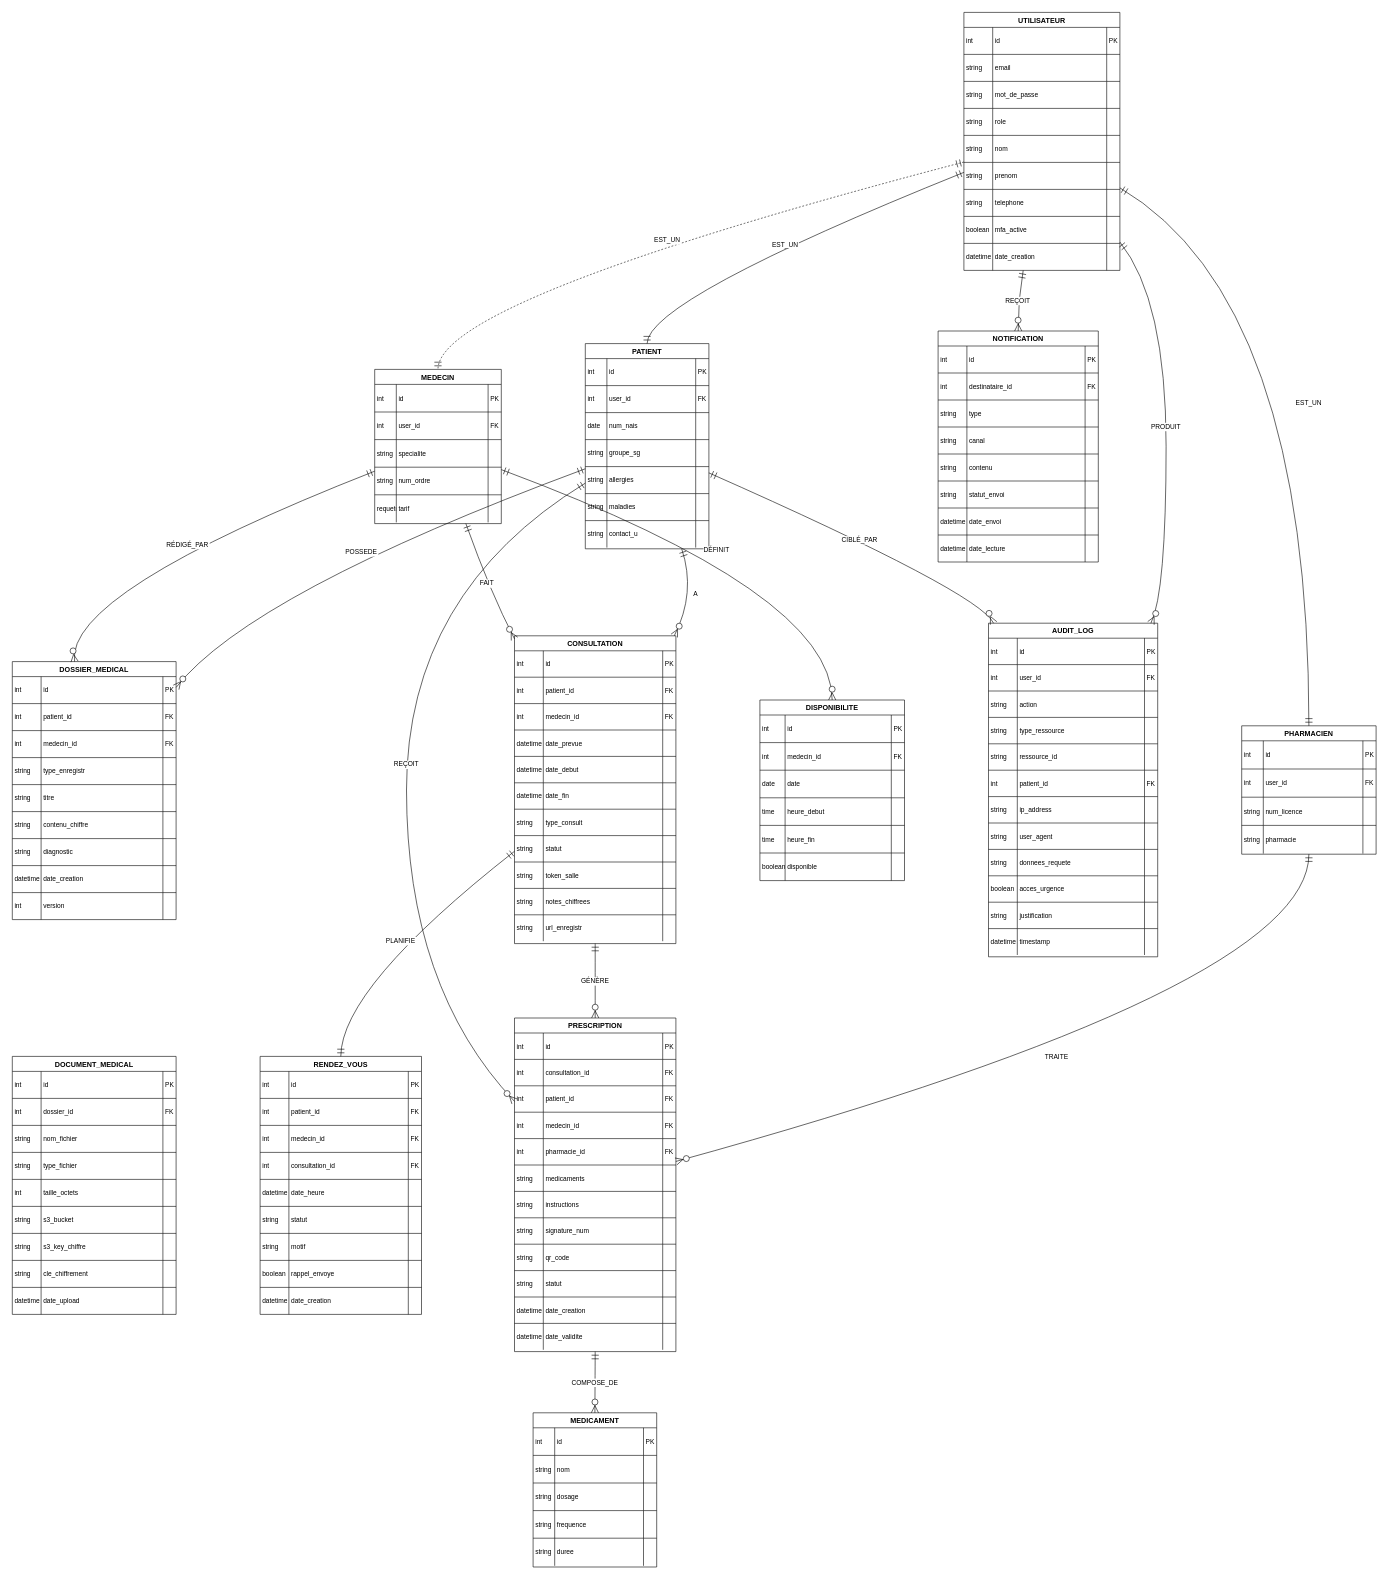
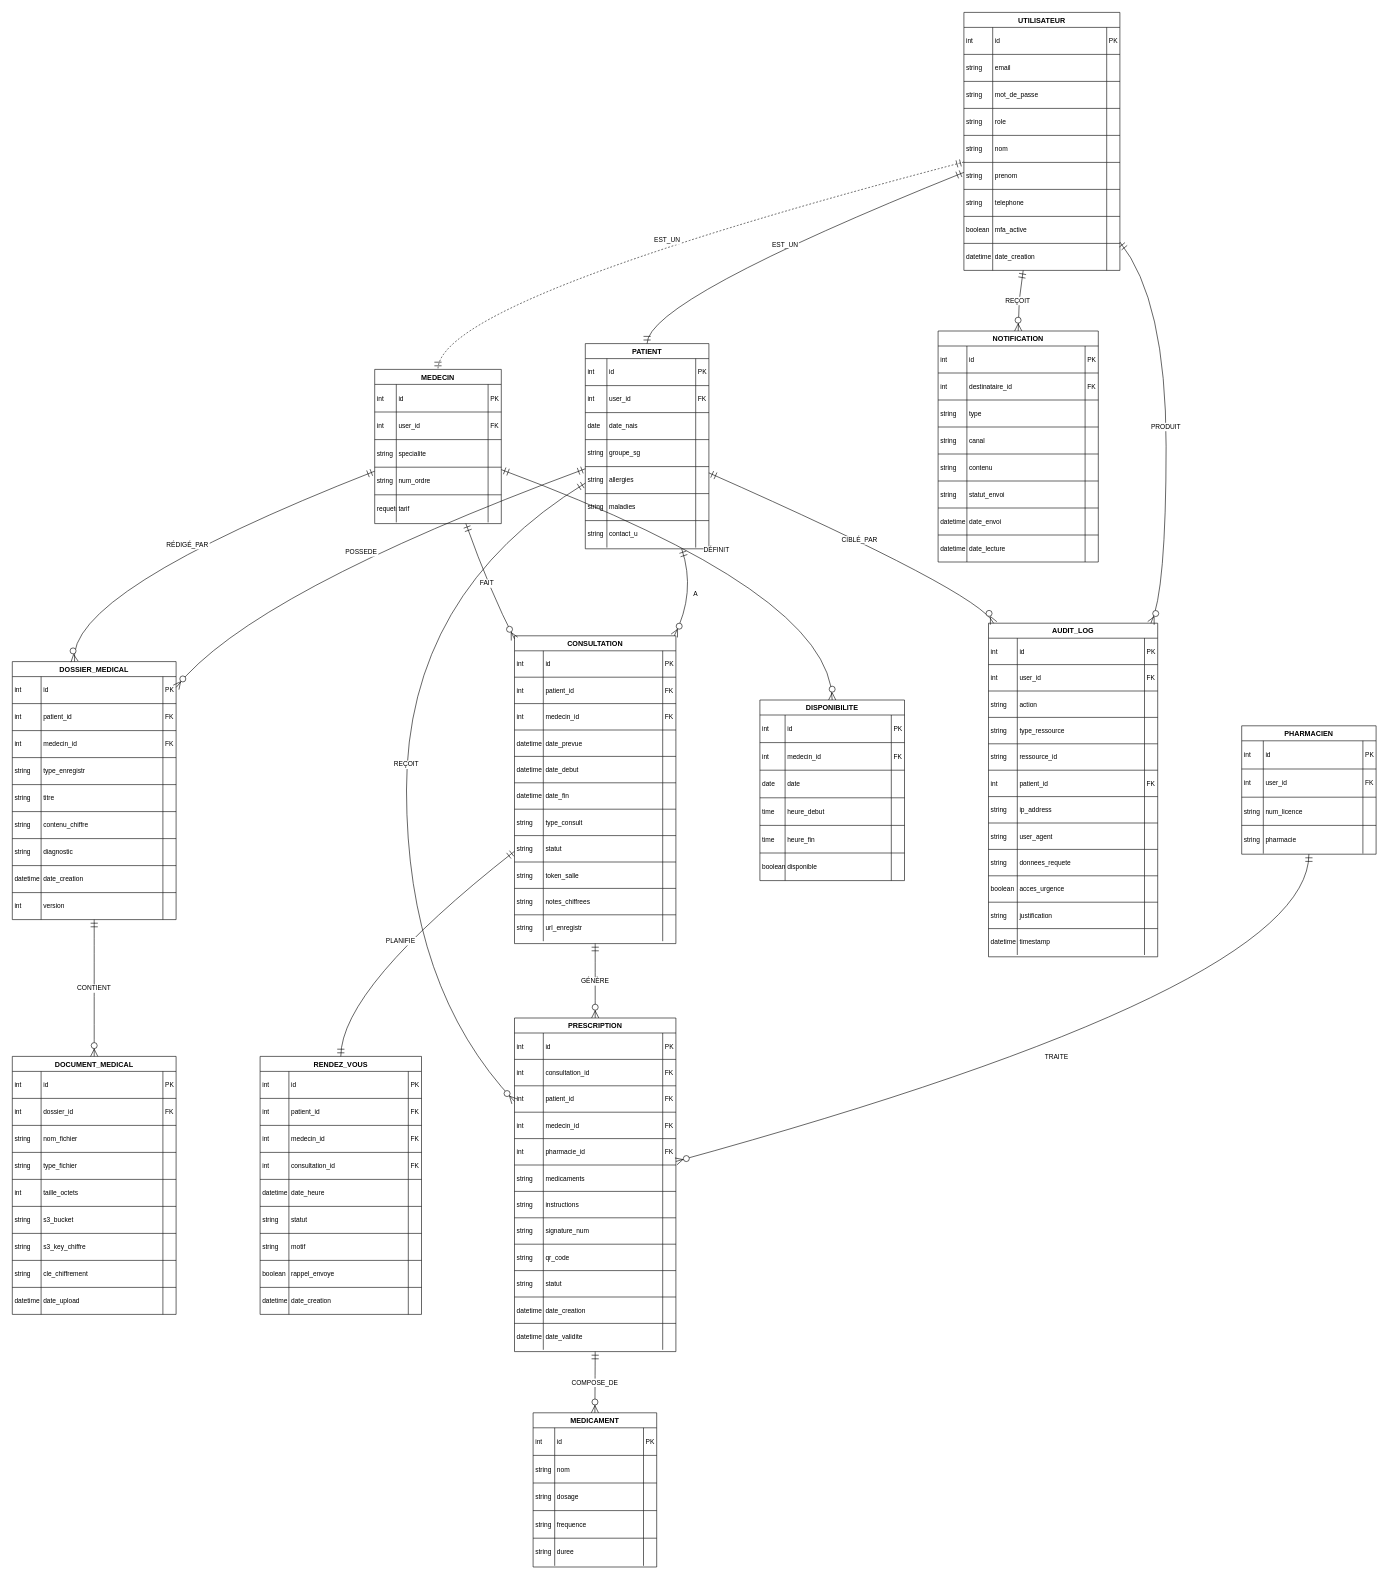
node "num_nais": label "num_nais" -> "date_nais"
edge "UTILISATEUR" -- "PHARMACIEN": removed, label "EST_UN"
edge "DOSSIER_MEDICAL" -- "DOCUMENT_MEDICAL": added, label "CONTIENT"
